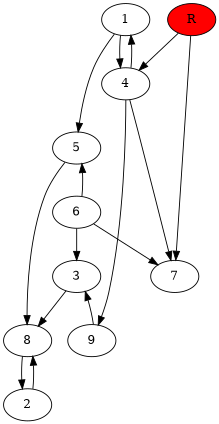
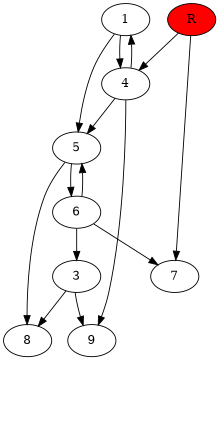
edge "5" -> "6": added
edge "4" -> "7": now "4" -> "5"
edge "9" -> "3": reversed
node "2": removed
